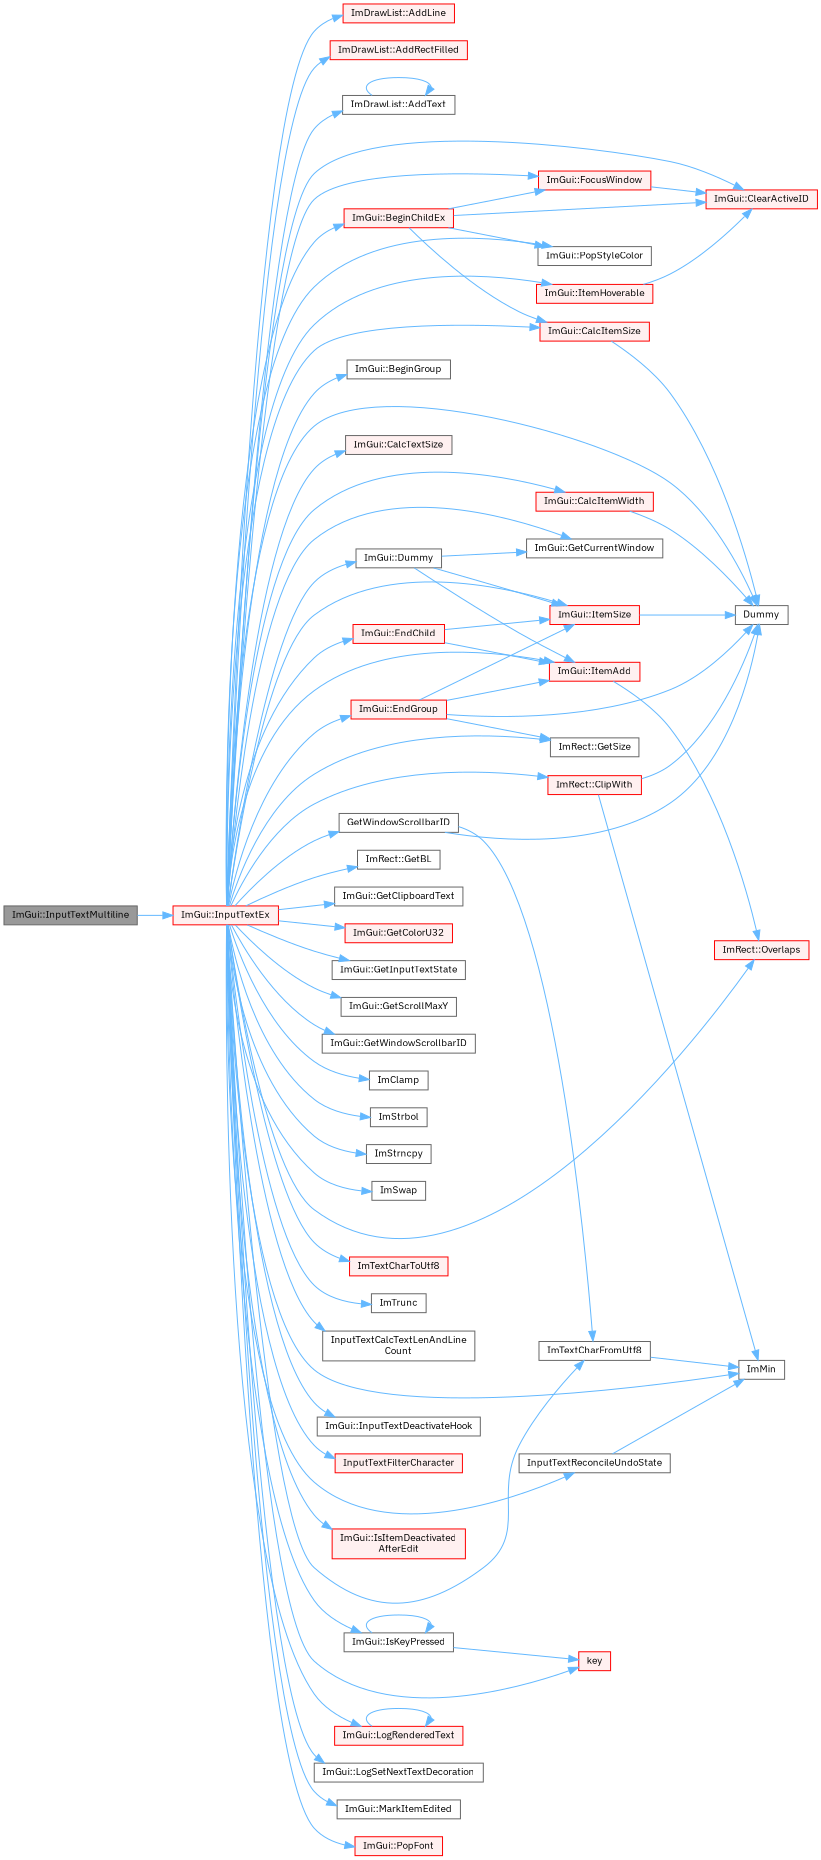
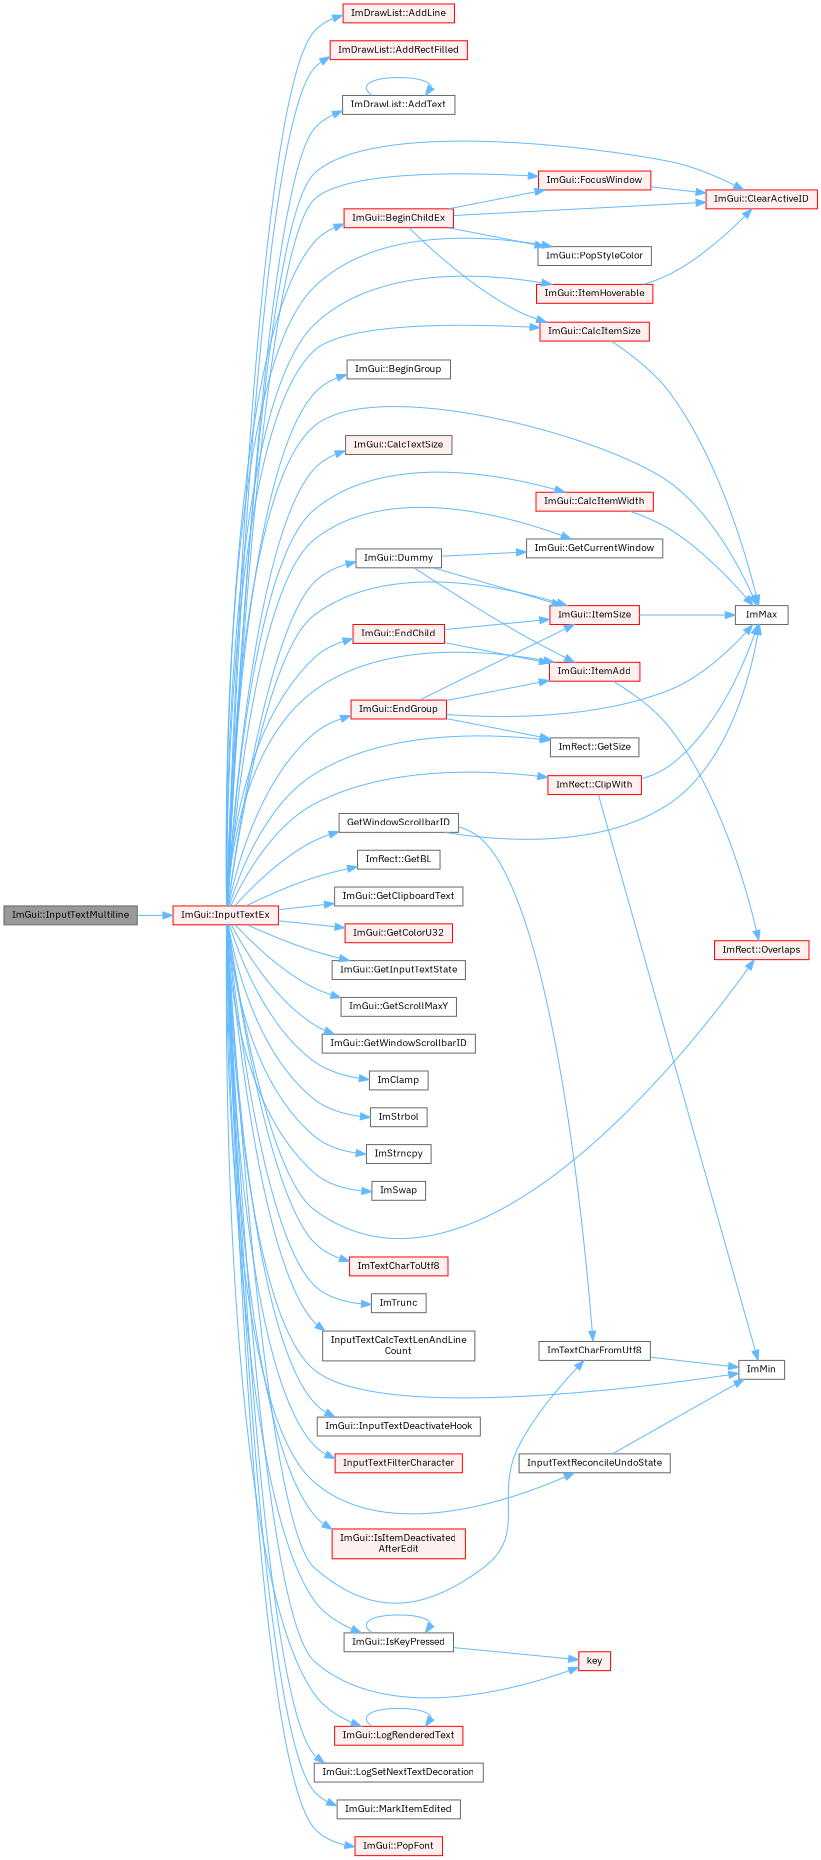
node "Dummy": label "Dummy" -> "ImMax"
